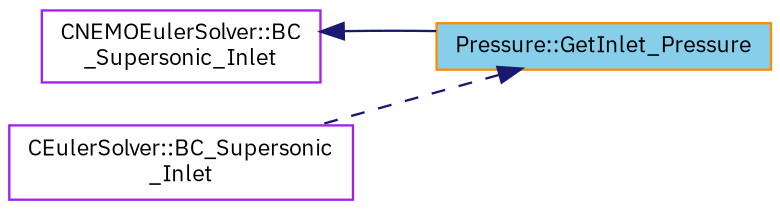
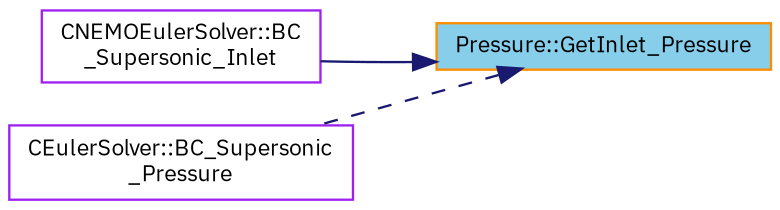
edge "Pressure::GetInlet_Pressure" -> "CNEMOEulerSolver::BC _Supersonic_Inlet": reversed
node "CEulerSolver::BC_Supersonic _Inlet": label "CEulerSolver::BC_Supersonic _Inlet" -> "CEulerSolver::BC_Supersonic _Pressure"
